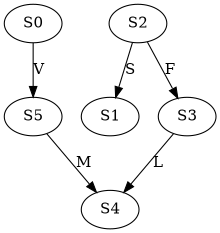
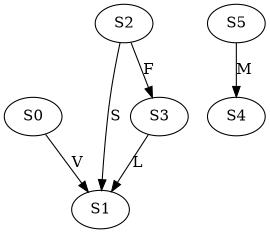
edge "S0" -> "S5": now "S0" -> "S1"
edge "S3" -> "S4": now "S3" -> "S1"
